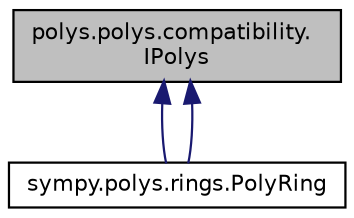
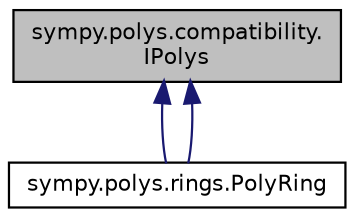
node "polys.polys.compatibility. IPolys": label "polys.polys.compatibility. IPolys" -> "sympy.polys.compatibility. IPolys"
